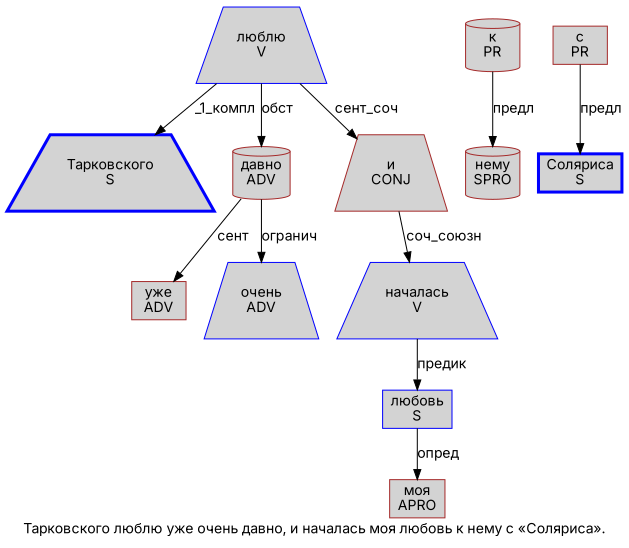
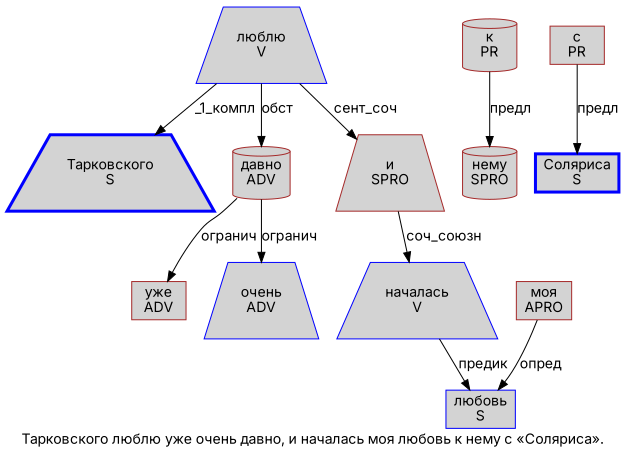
node "и CONJ": label "и CONJ" -> "и SPRO"
edge "давно ADV" -> "уже ADV": label "сент" -> "огранич"
edge "любовь S" -> "моя APRO": reversed
